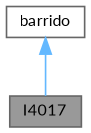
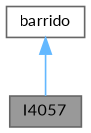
node "I4017": label "I4017" -> "I4057"
